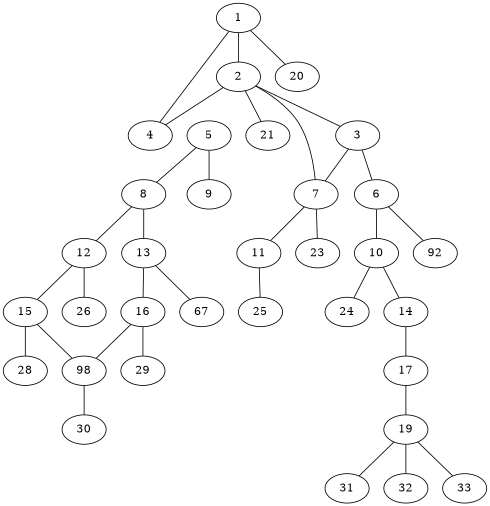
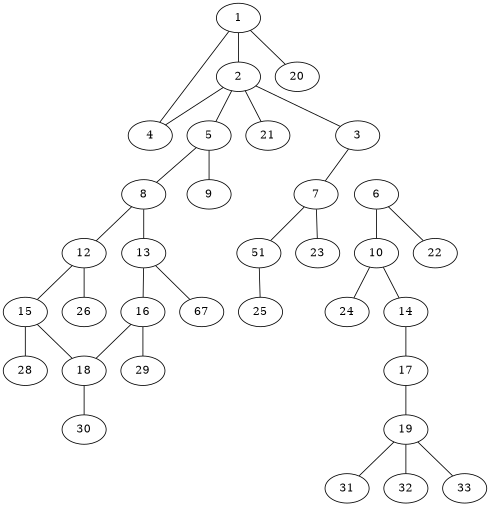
edge "2" -- "7": now "2" -- "5"
edge "3" -- "6": removed
node "11": label "11" -> "51"
node "92": label "92" -> "22"
node "98": label "98" -> "18"
